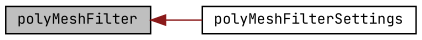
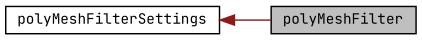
edge "polyMeshFilterSettings" -> "polyMeshFilter": reversed
